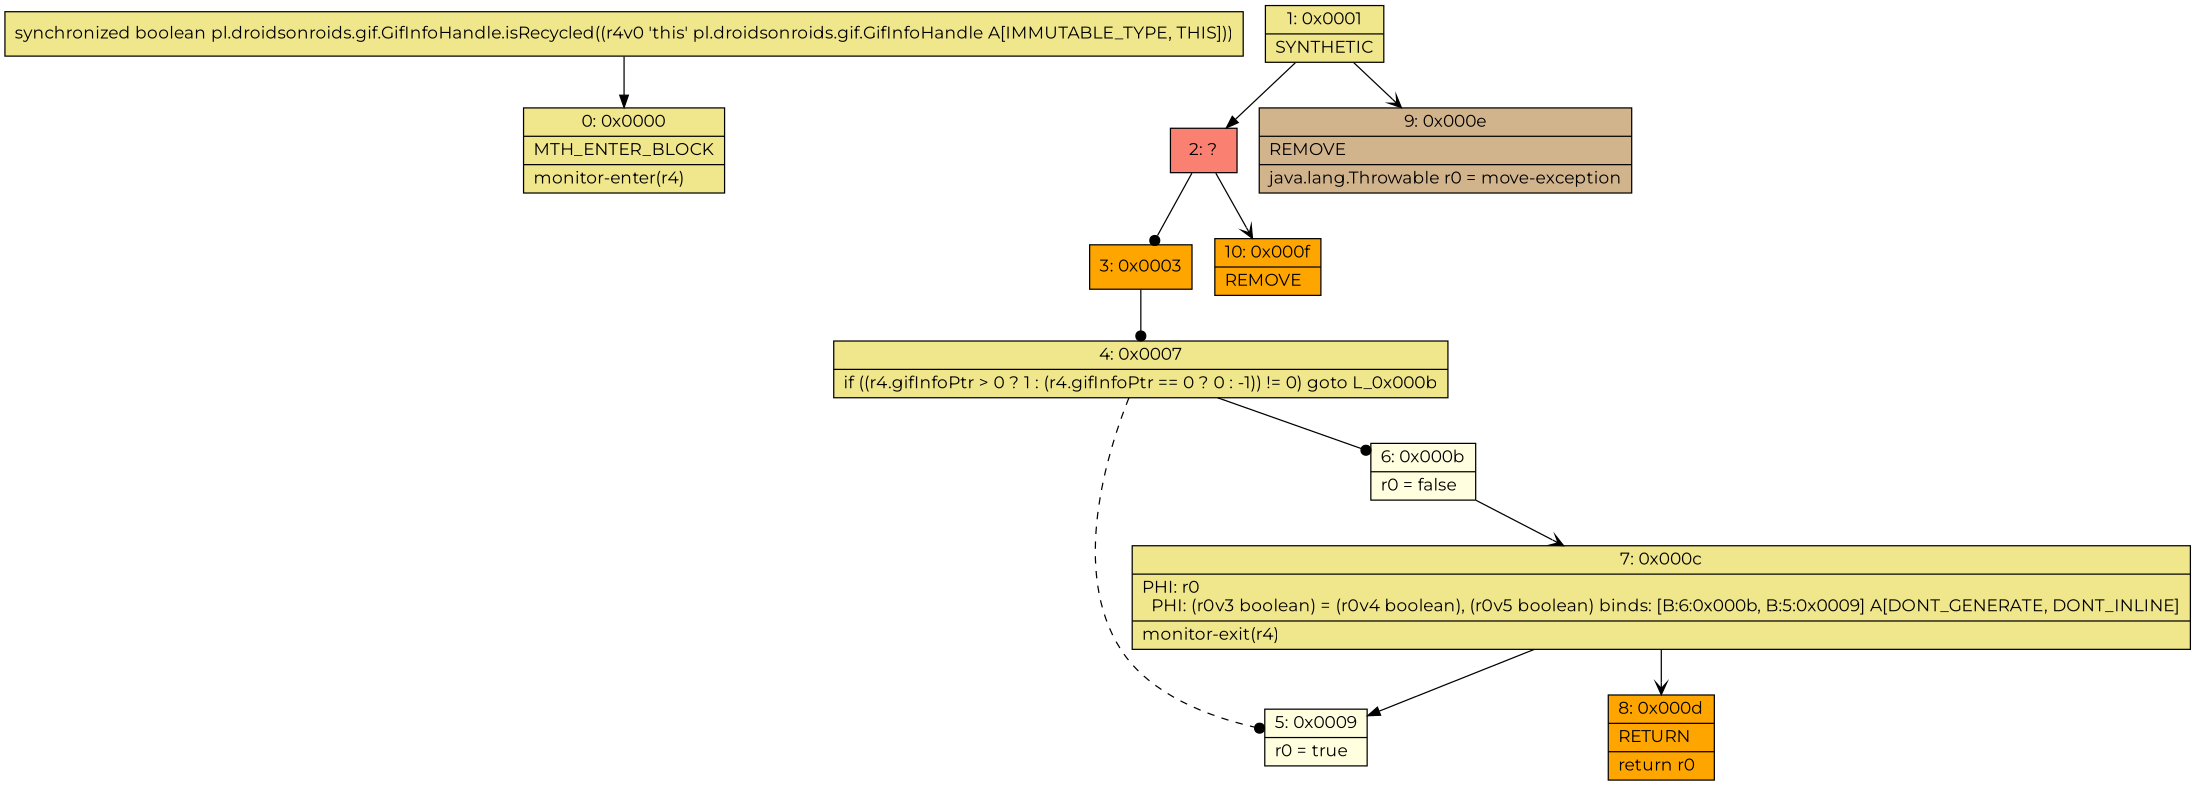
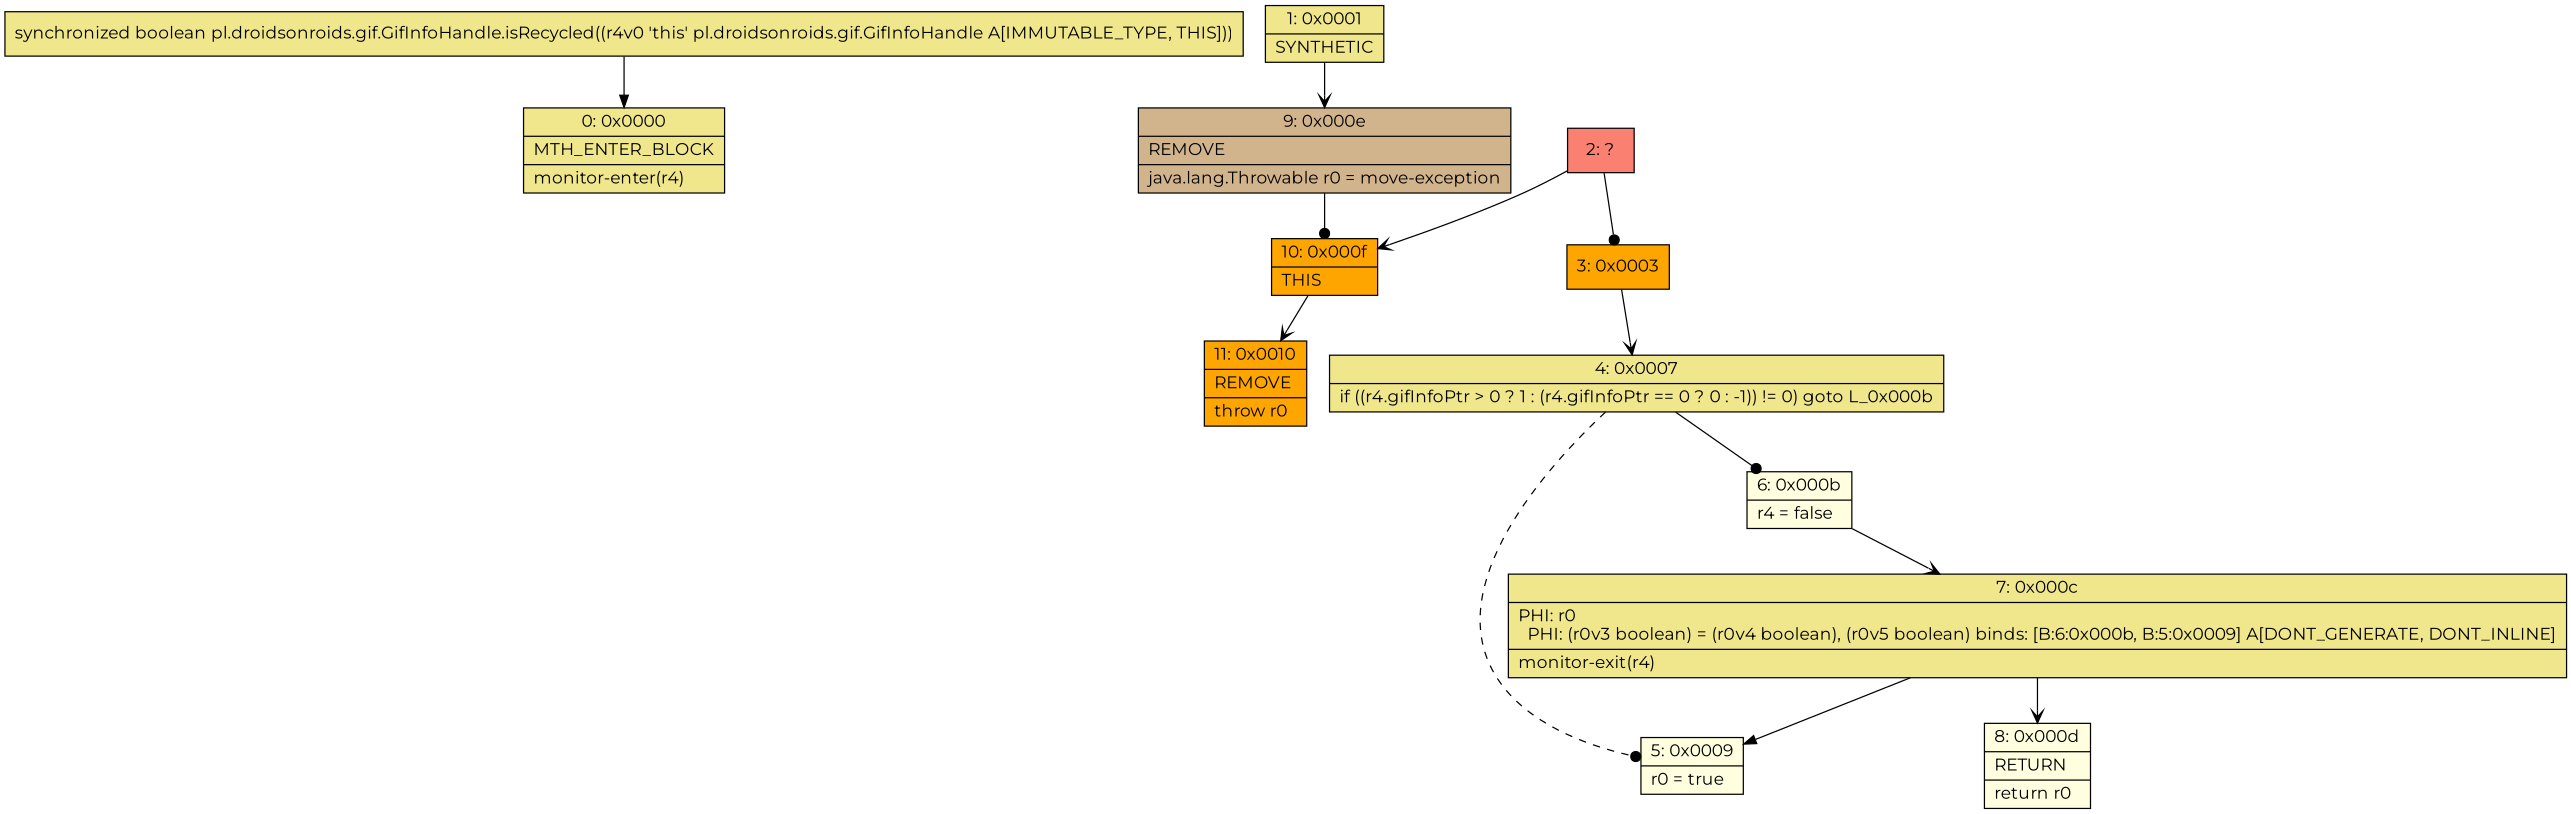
edge "1: 0x0001" -> "2: ?": removed
edge "9: 0x000e" -> "10: 0x000f": added
node "10: 0x000f": text "REMOVE" -> "THIS"
edge "3: 0x0003" -> "4: 0x0007": arrowhead dot -> vee
node "11: 0x0010": added
node "6: 0x000b": text "r0 = false" -> "r4 = false"
node "8: 0x000d": fillcolor orange -> lightyellow
